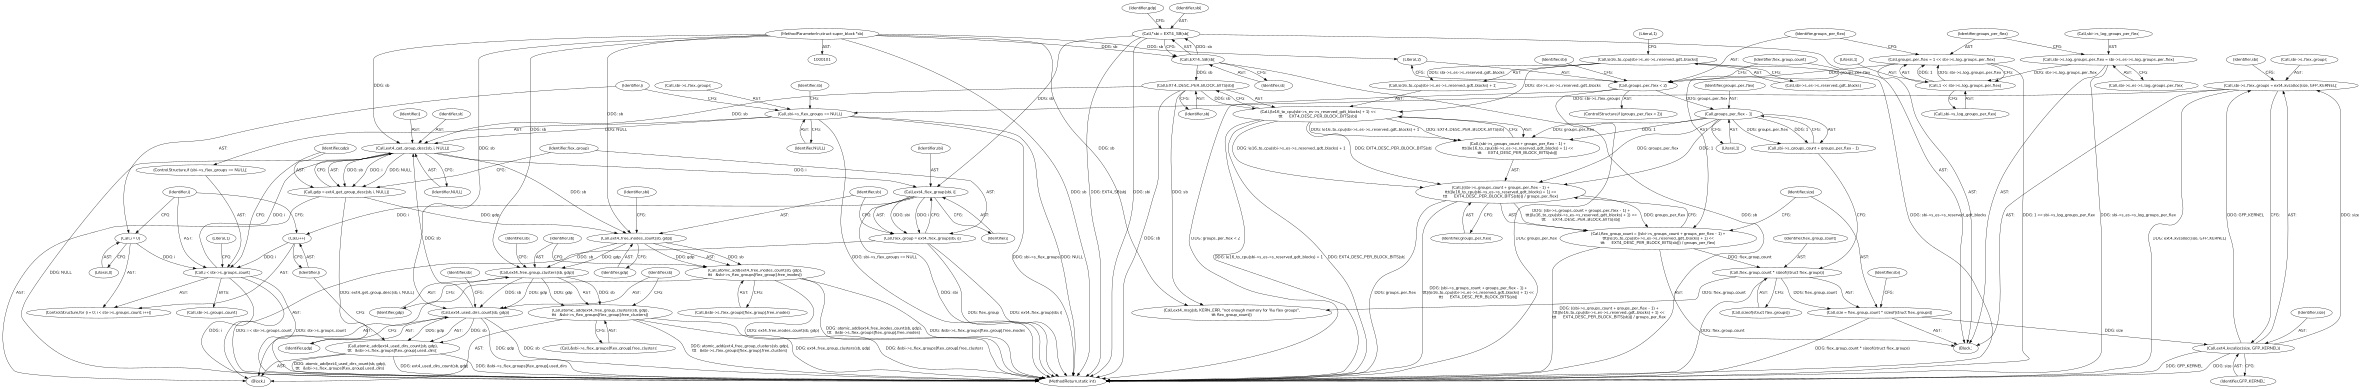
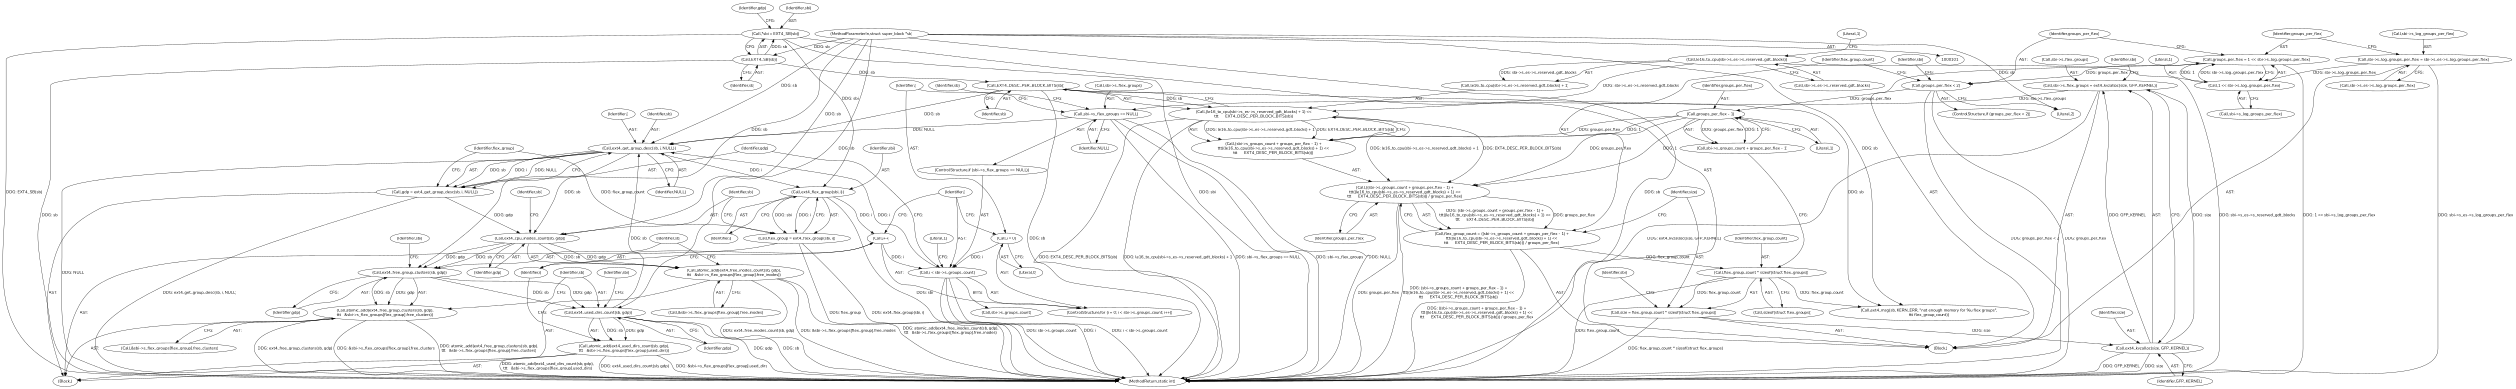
edge "(Literal,2)" -> "(Call,groups_per_flex < 2)": removed, label "AST:"
edge "(Identifier,flex_group)" -> "(Call,flex_group = ext4_flex_group(sbi, i))": label "AST: " -> "DDG: flex_group_count"
node "(Call,ext4_free_inodes_count(sb, gdp))": label "(Call,ext4_free_inodes_count(sb, gdp))" -> "(Call,ext4_cpu_inodes_count(sb, gdp))"
